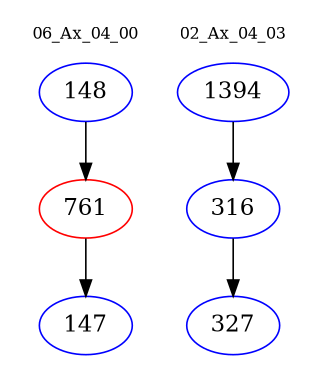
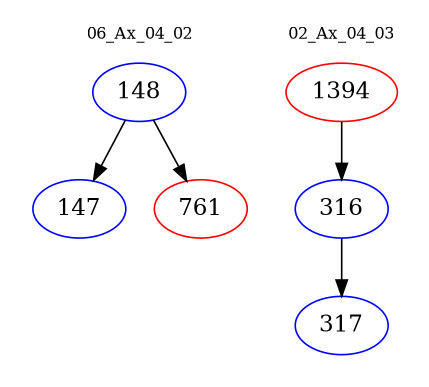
cluster "06_Ax_04_00": label "06_Ax_04_00" -> "06_Ax_04_02"
node "1394": color blue -> red
edge "761" -> "147": now "148" -> "147"
node "327": label "327" -> "317"
